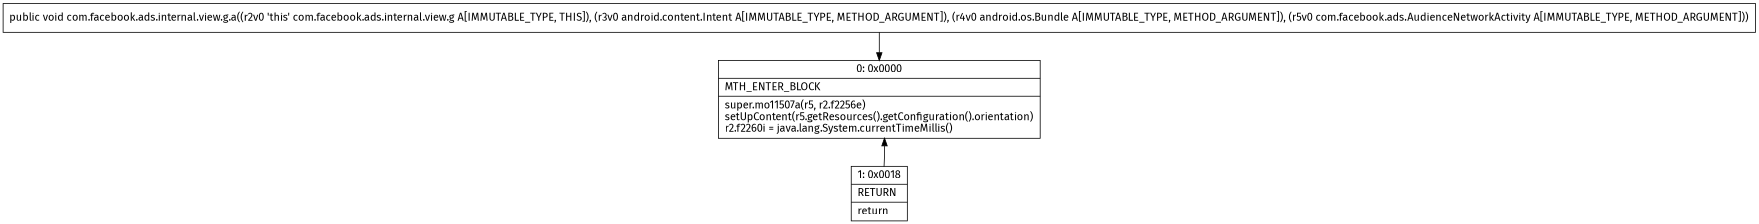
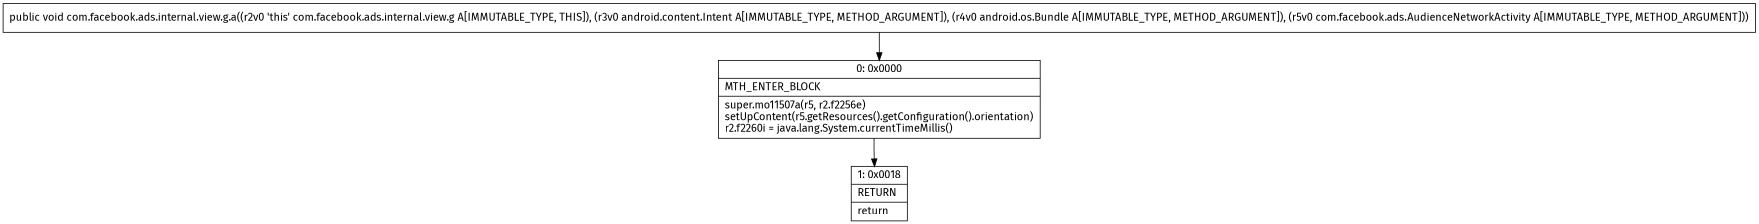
edge "1: 0x0018" -> "0: 0x0000": reversed
